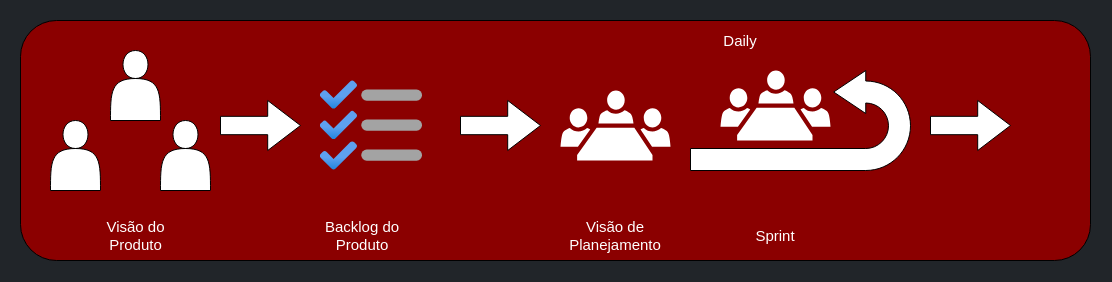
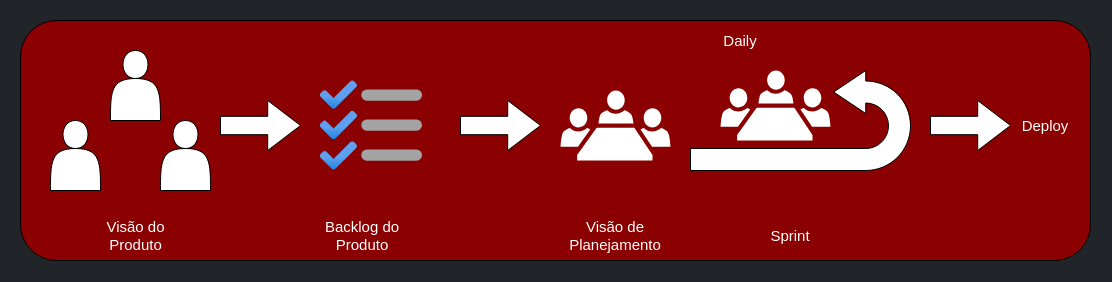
node "Deploy": added
node "Sprint": moved (776, 236) -> (791, 236)
